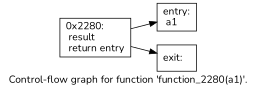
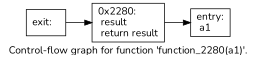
node "0x2280:": text "return entry" -> "return result"
edge "0x2280:" -> "exit:": reversed
